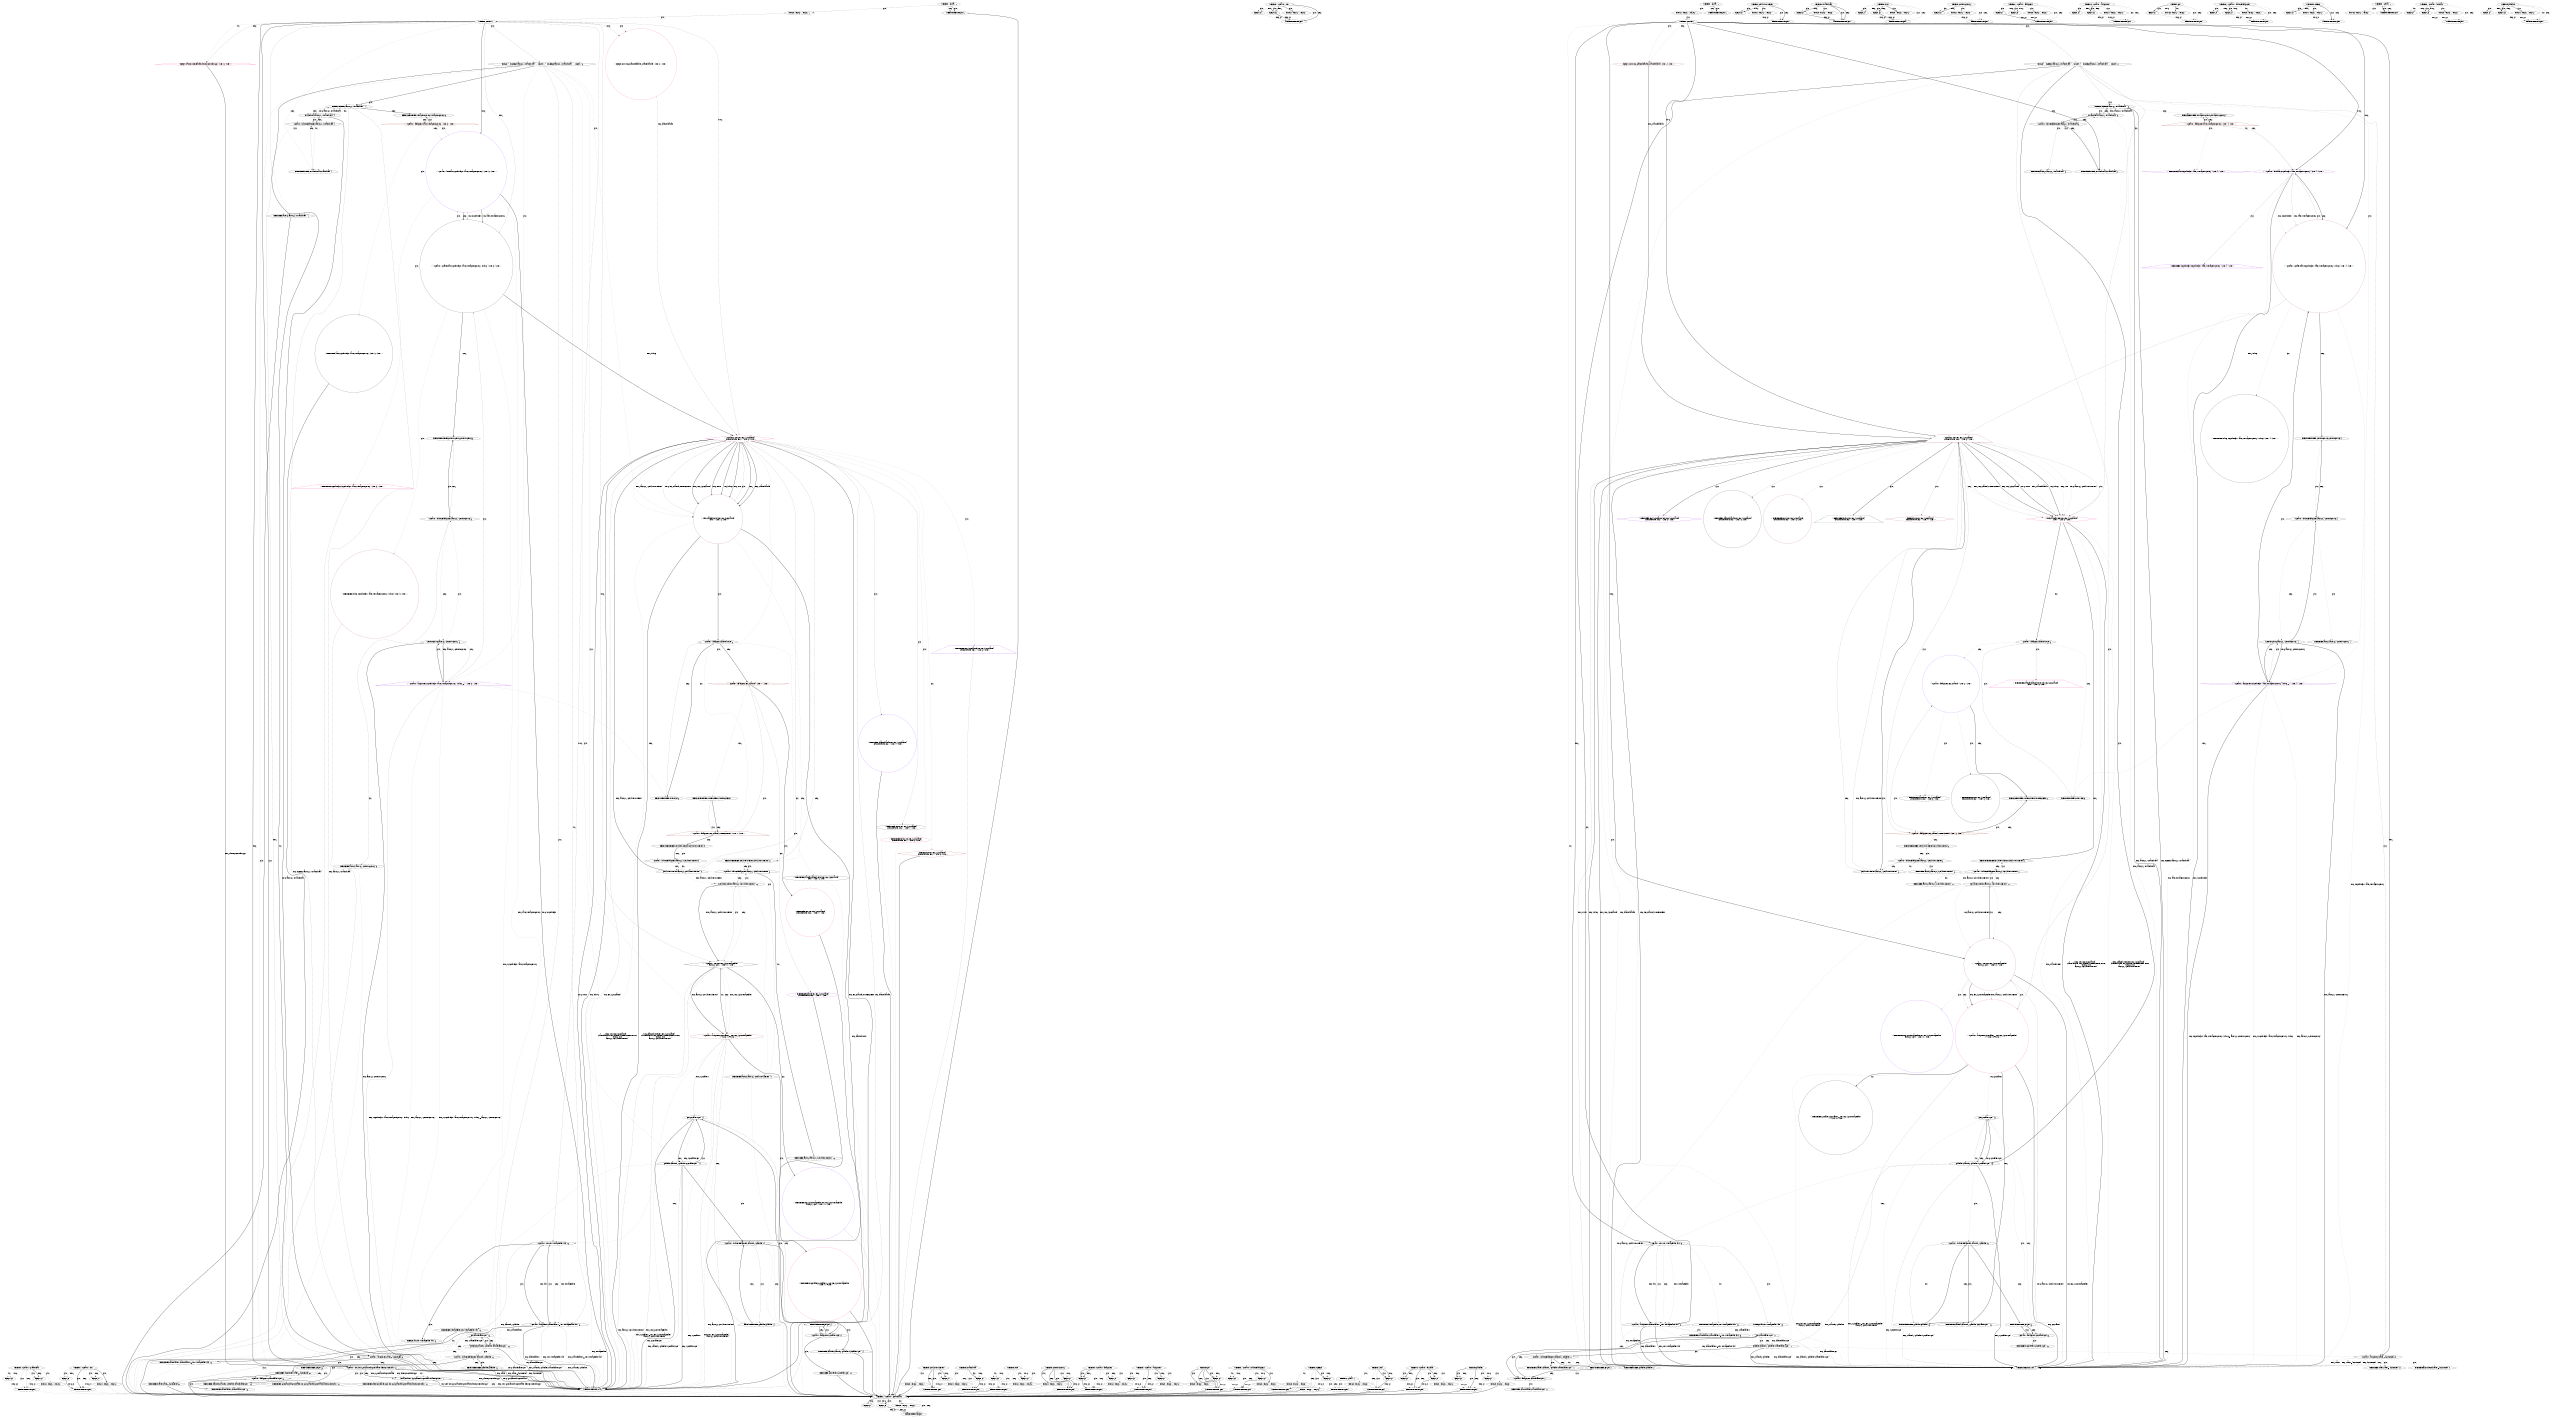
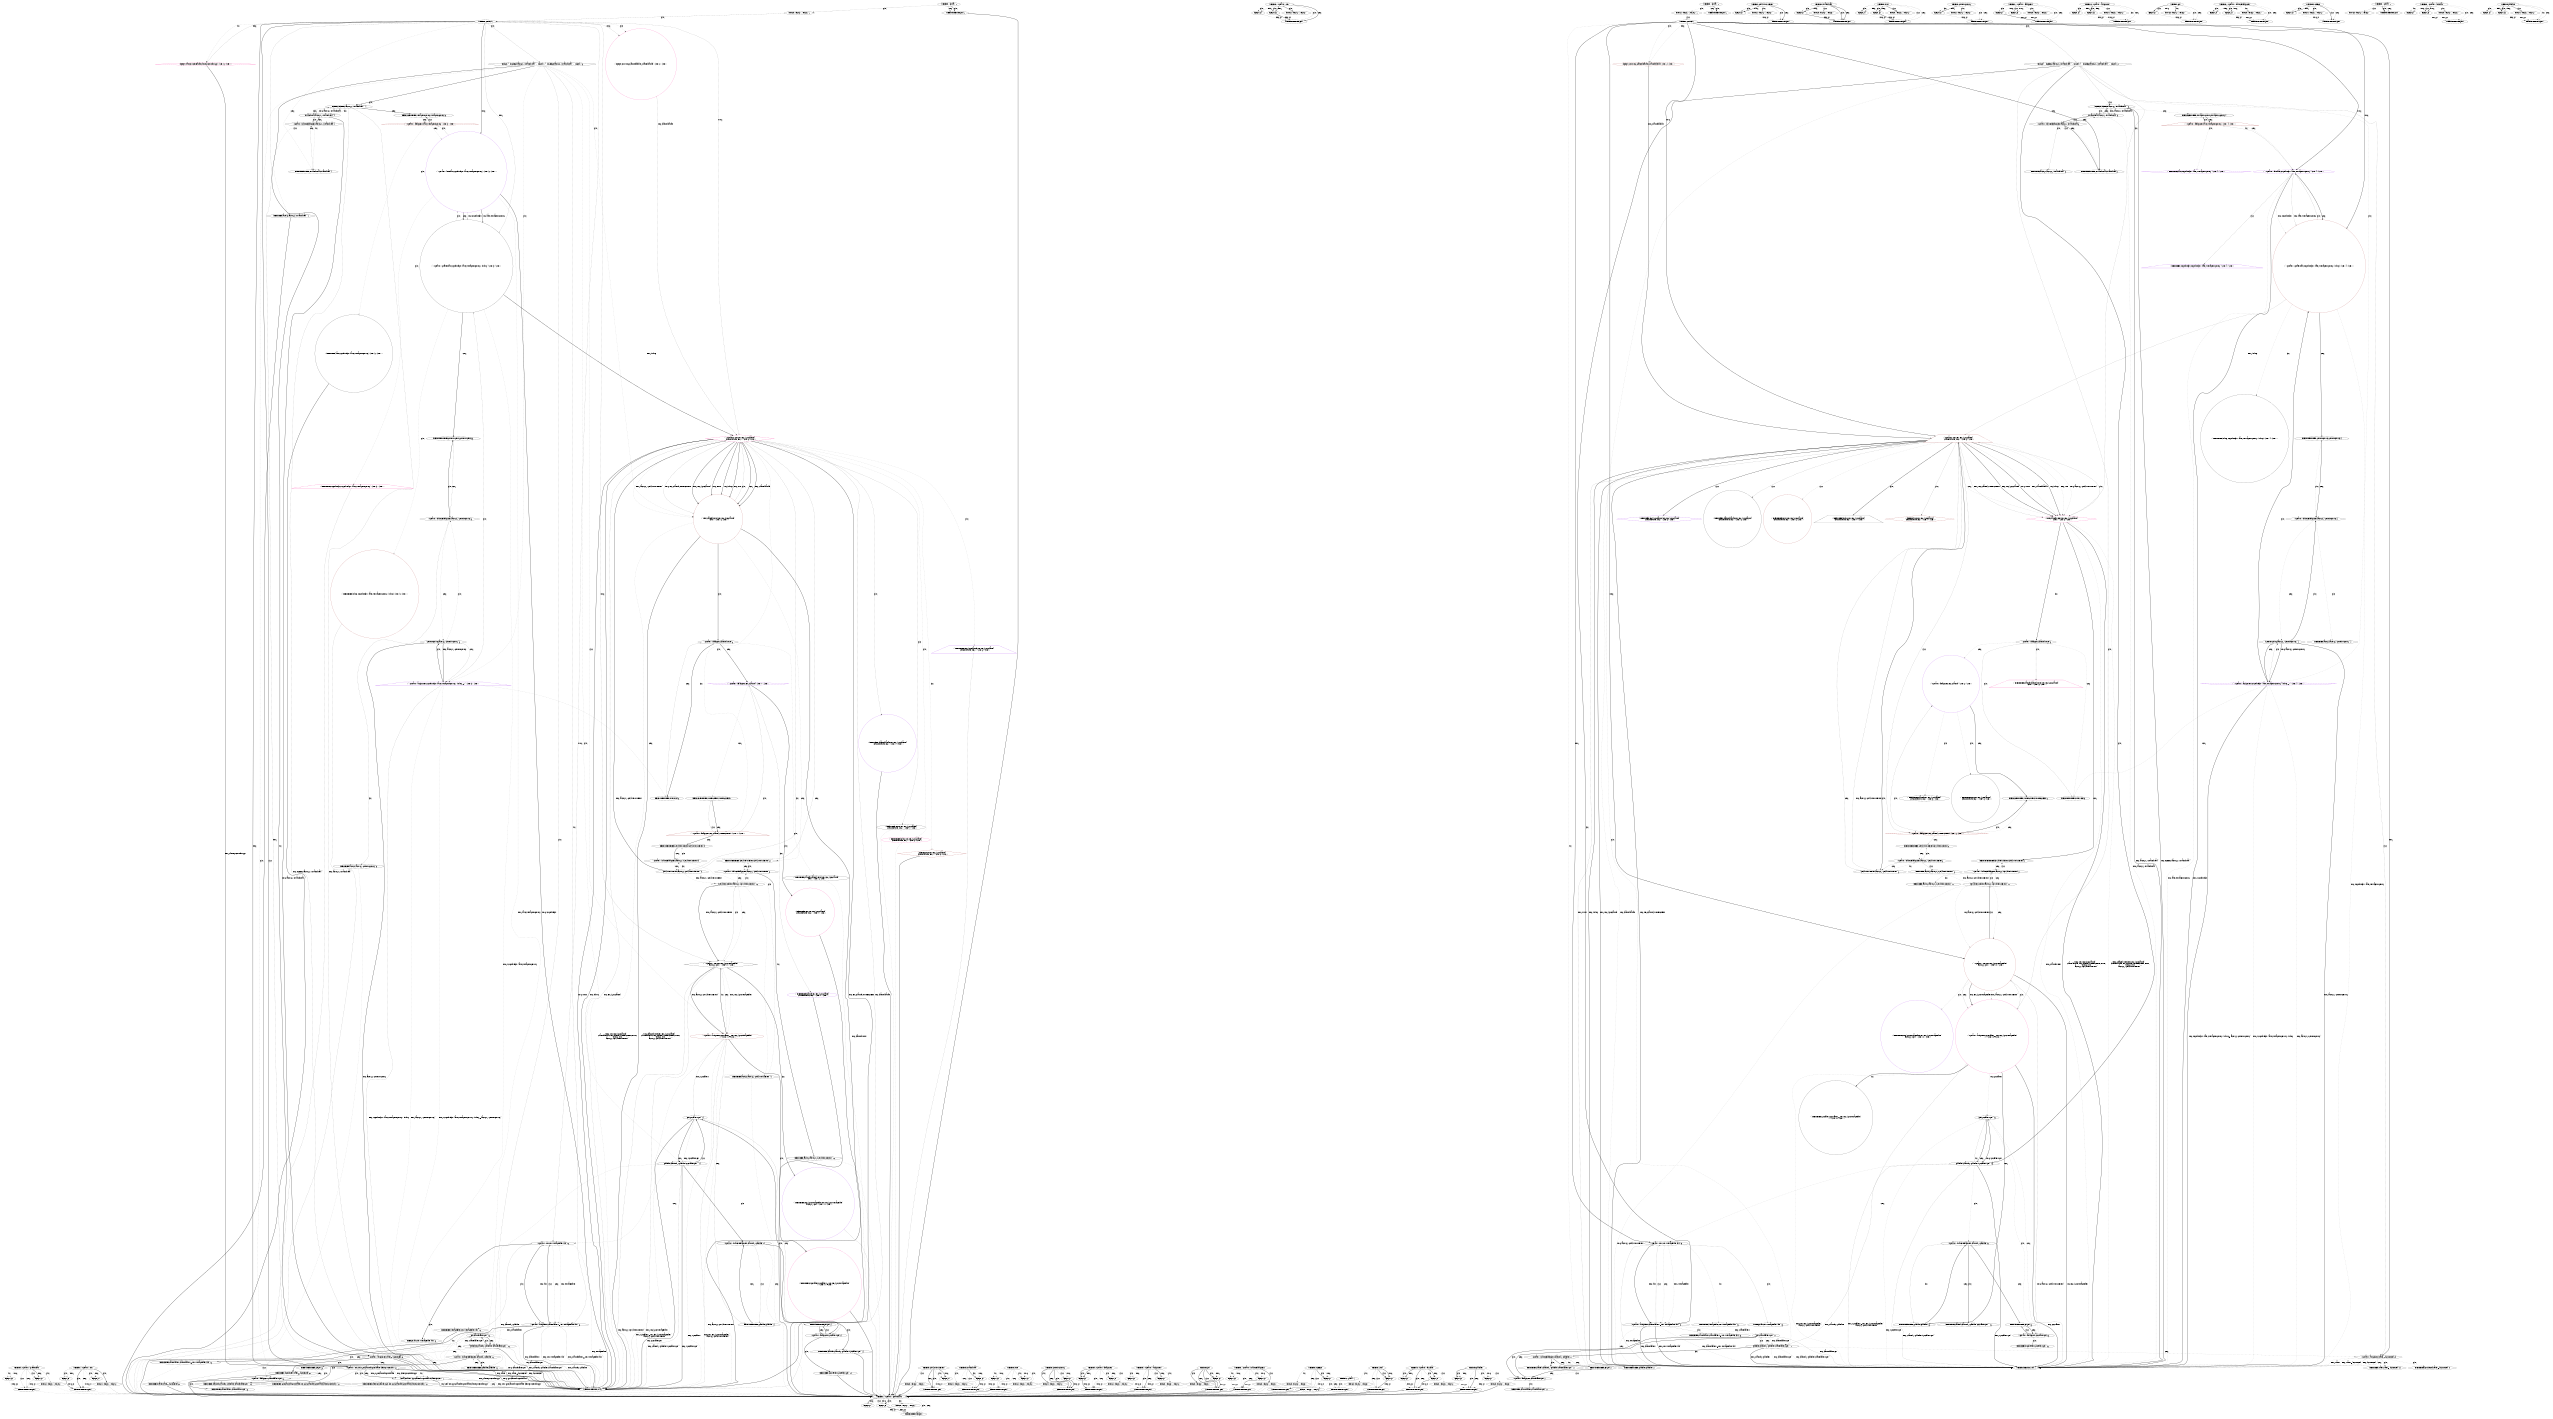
node "<(<operator>.fieldAccess,IPC::Channel)<SUB>7</SUB>>": color brown -> purple
